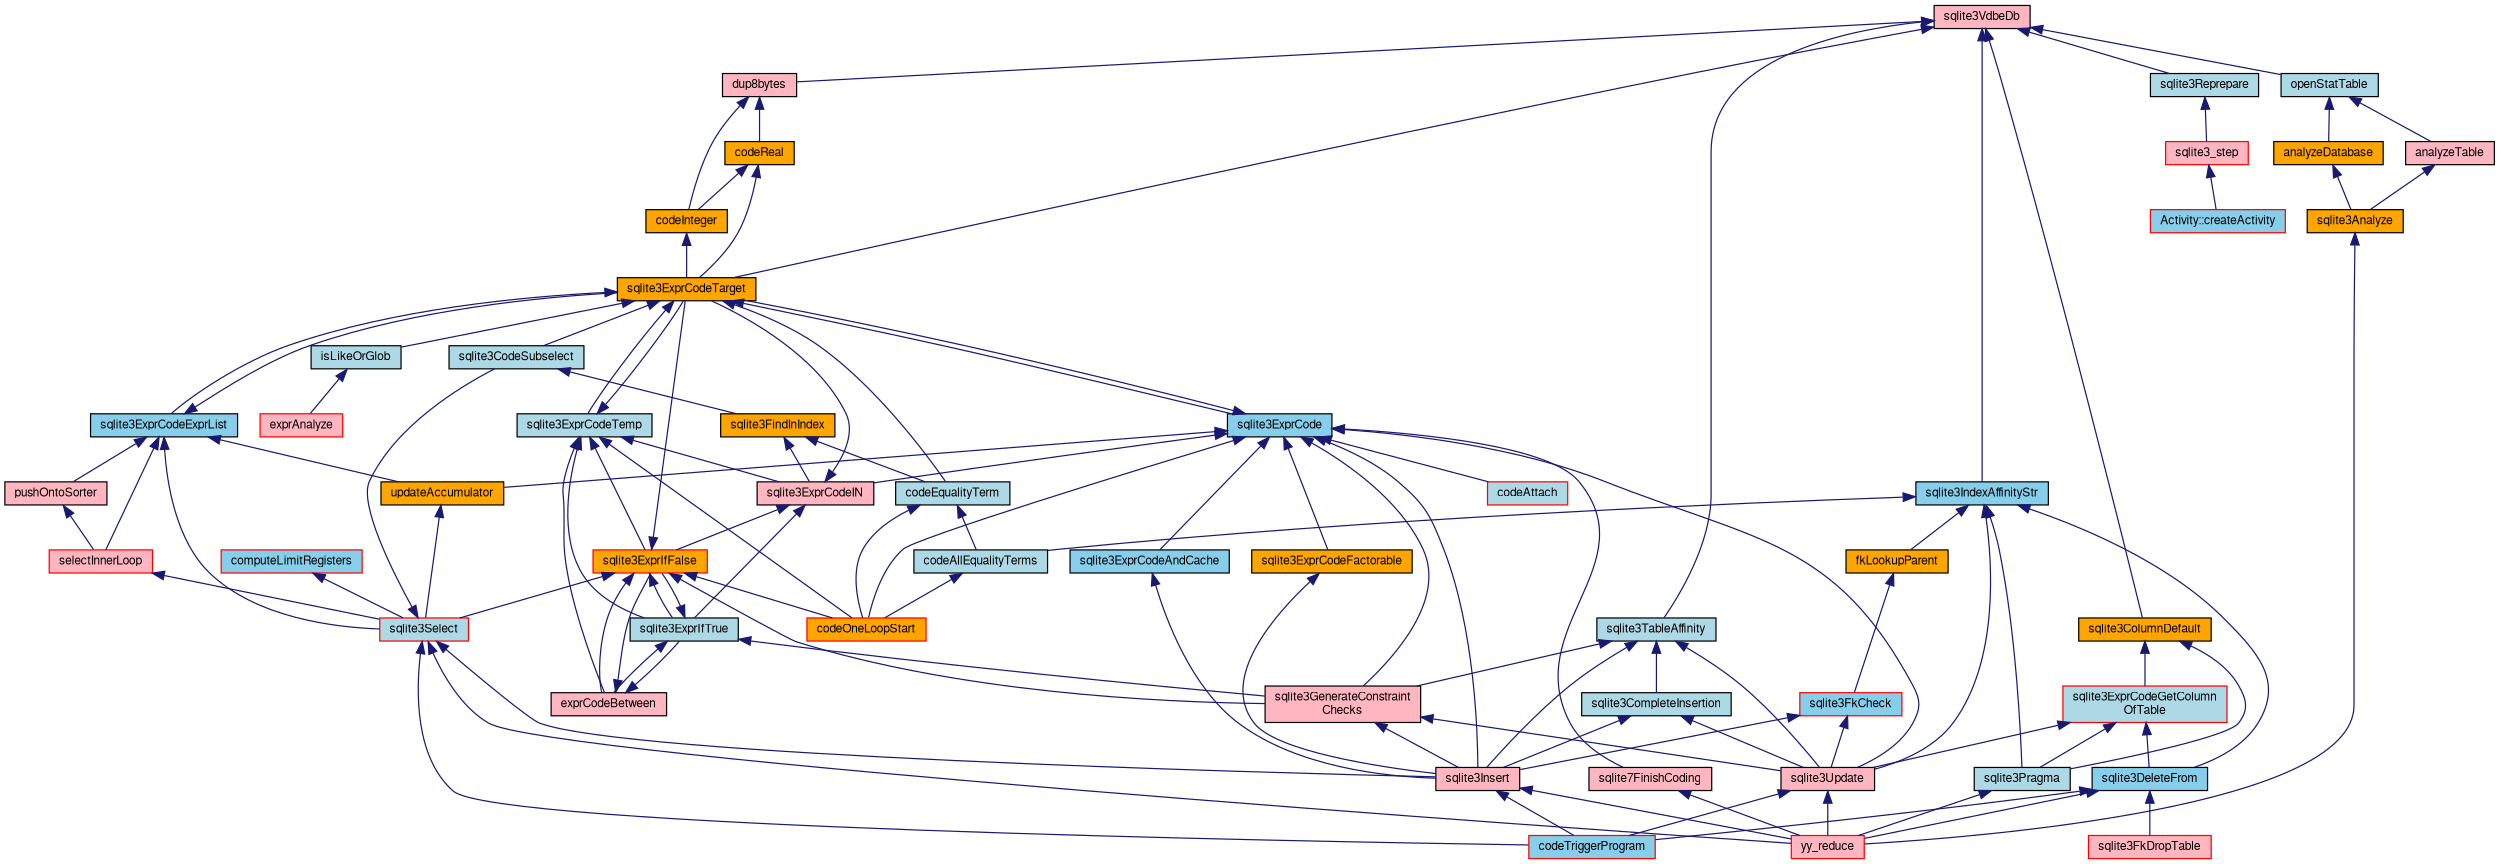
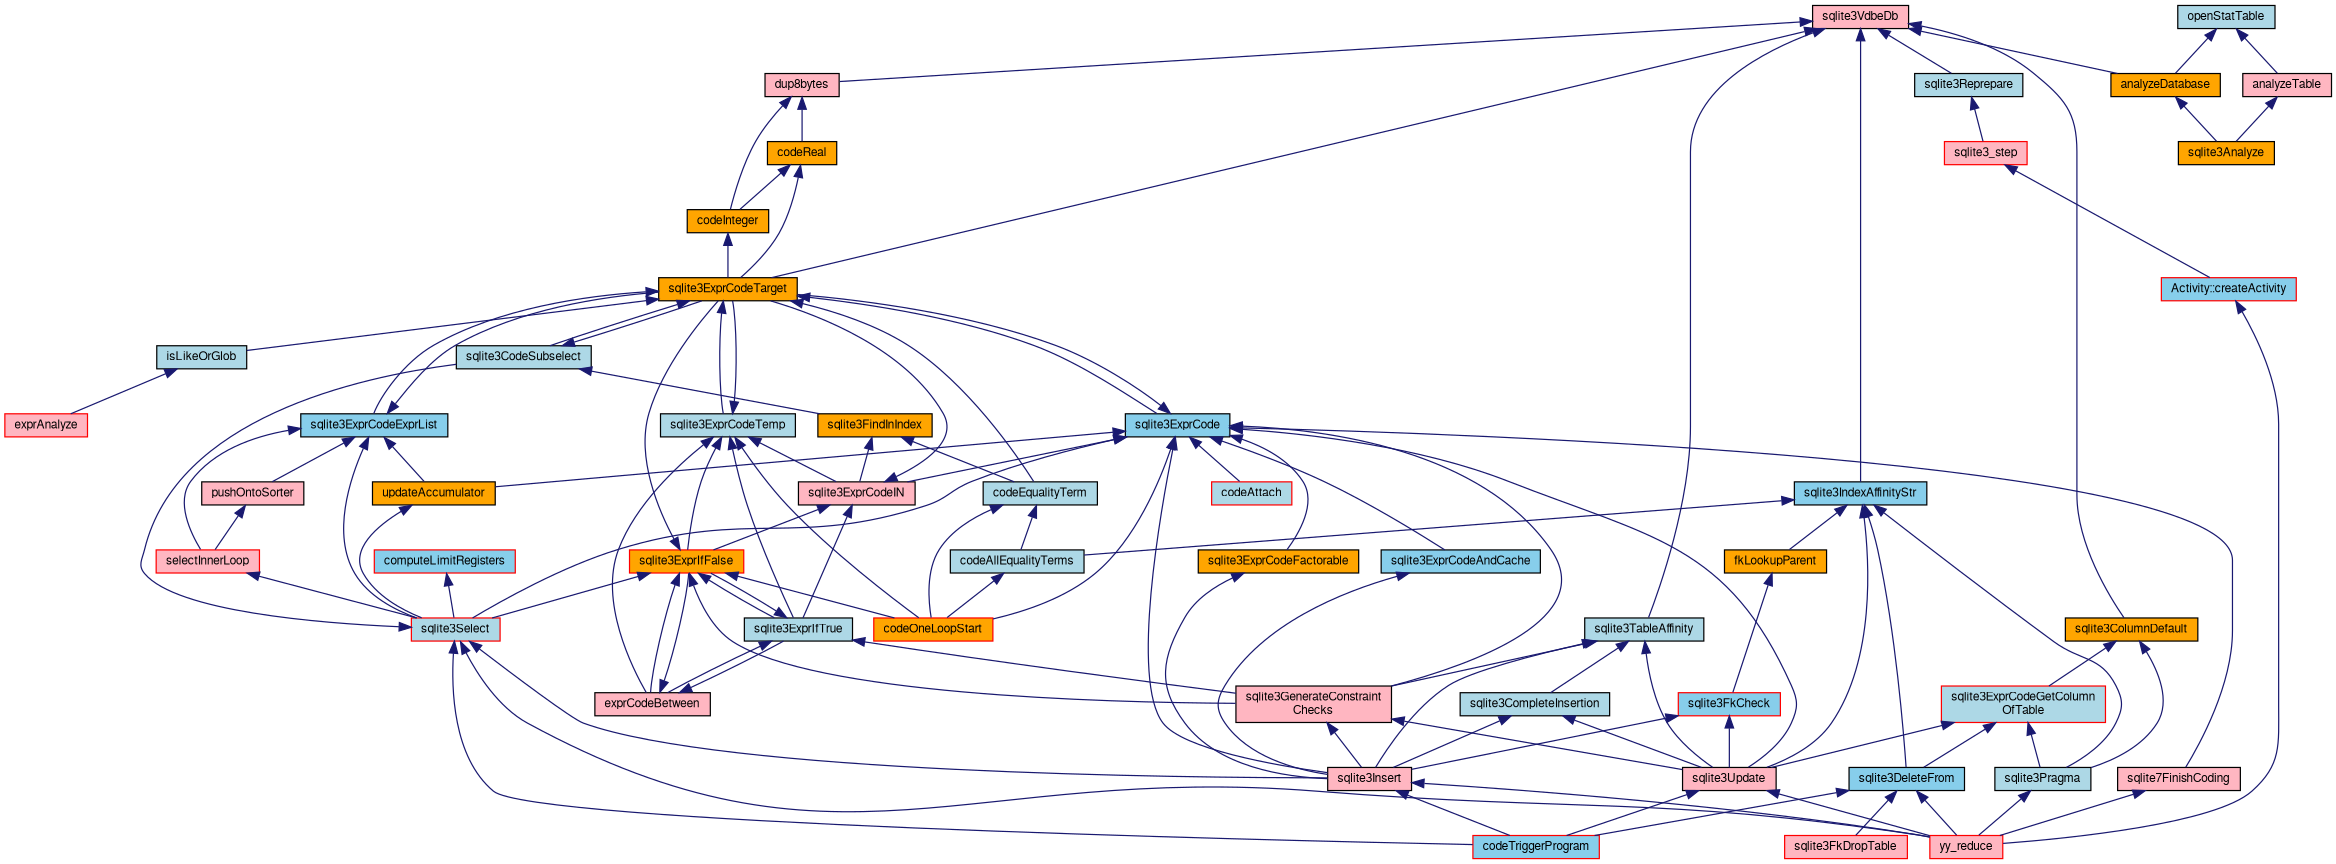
edge "openStatTable" -> "sqlite3VdbeDb": now "analyzeDatabase" -> "sqlite3VdbeDb"
edge "sqlite3ExprCodeTarget" -> "sqlite3CodeSubselect": added
edge "sqlite3Select" -> "sqlite3ExprCode": added
edge "yy_reduce" -> "sqlite3Analyze": now "yy_reduce" -> "Activity::createActivity"
